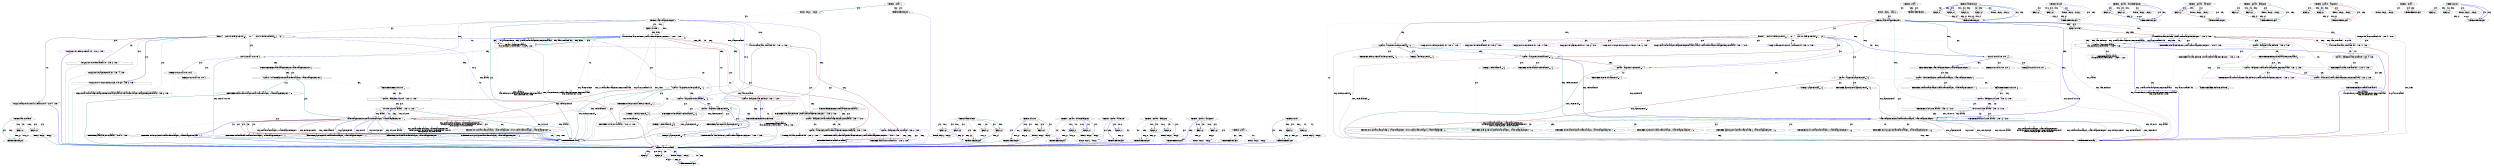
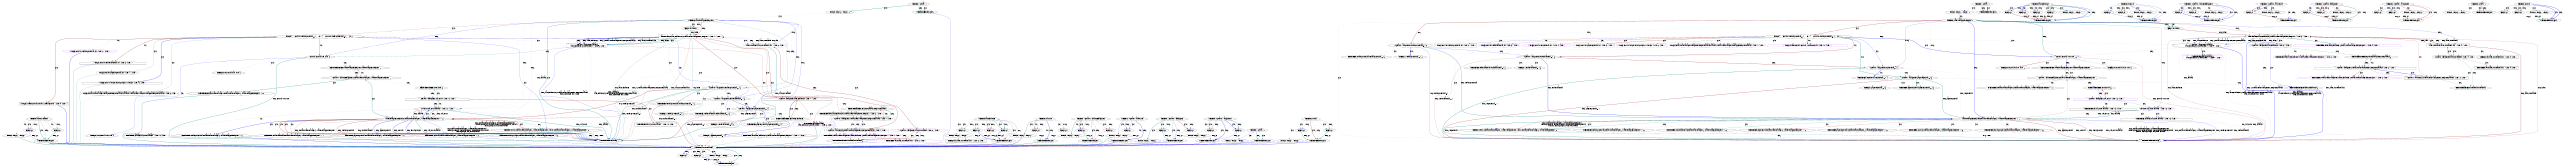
edge "<(LITERAL,this,base::Unretained(this))<SUB>9</SUB>>" -> "<(base.Unretained,base::Unretained(this))<SUB>9</SUB>>": reversed
edge "(<operator>.assignment,requester_id = 1)" -> "(IDENTIFIER,requester_id,requester_id = 1)": color brown -> blue
edge "<(base.Unretained,base::Unretained(this))<SUB>8</SUB>>" -> "<(LITERAL,this,base::Unretained(this))<SUB>8</SUB>>": removed, label "AST:"
